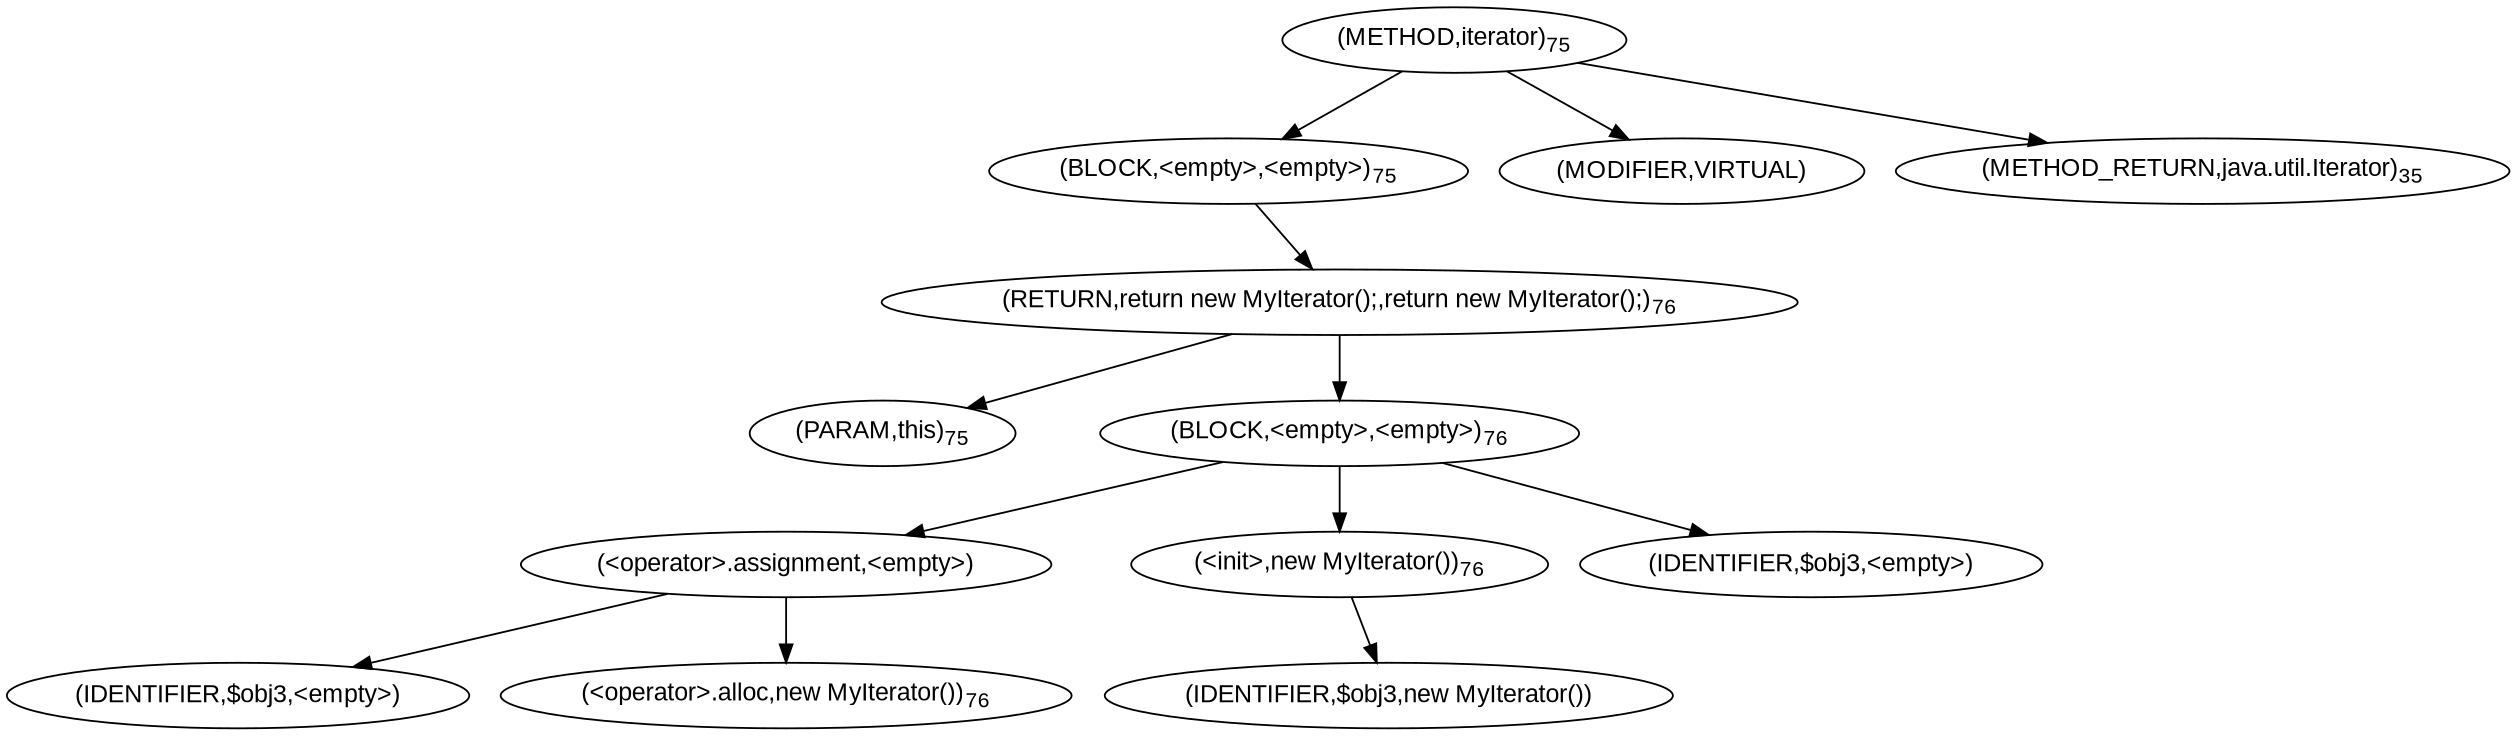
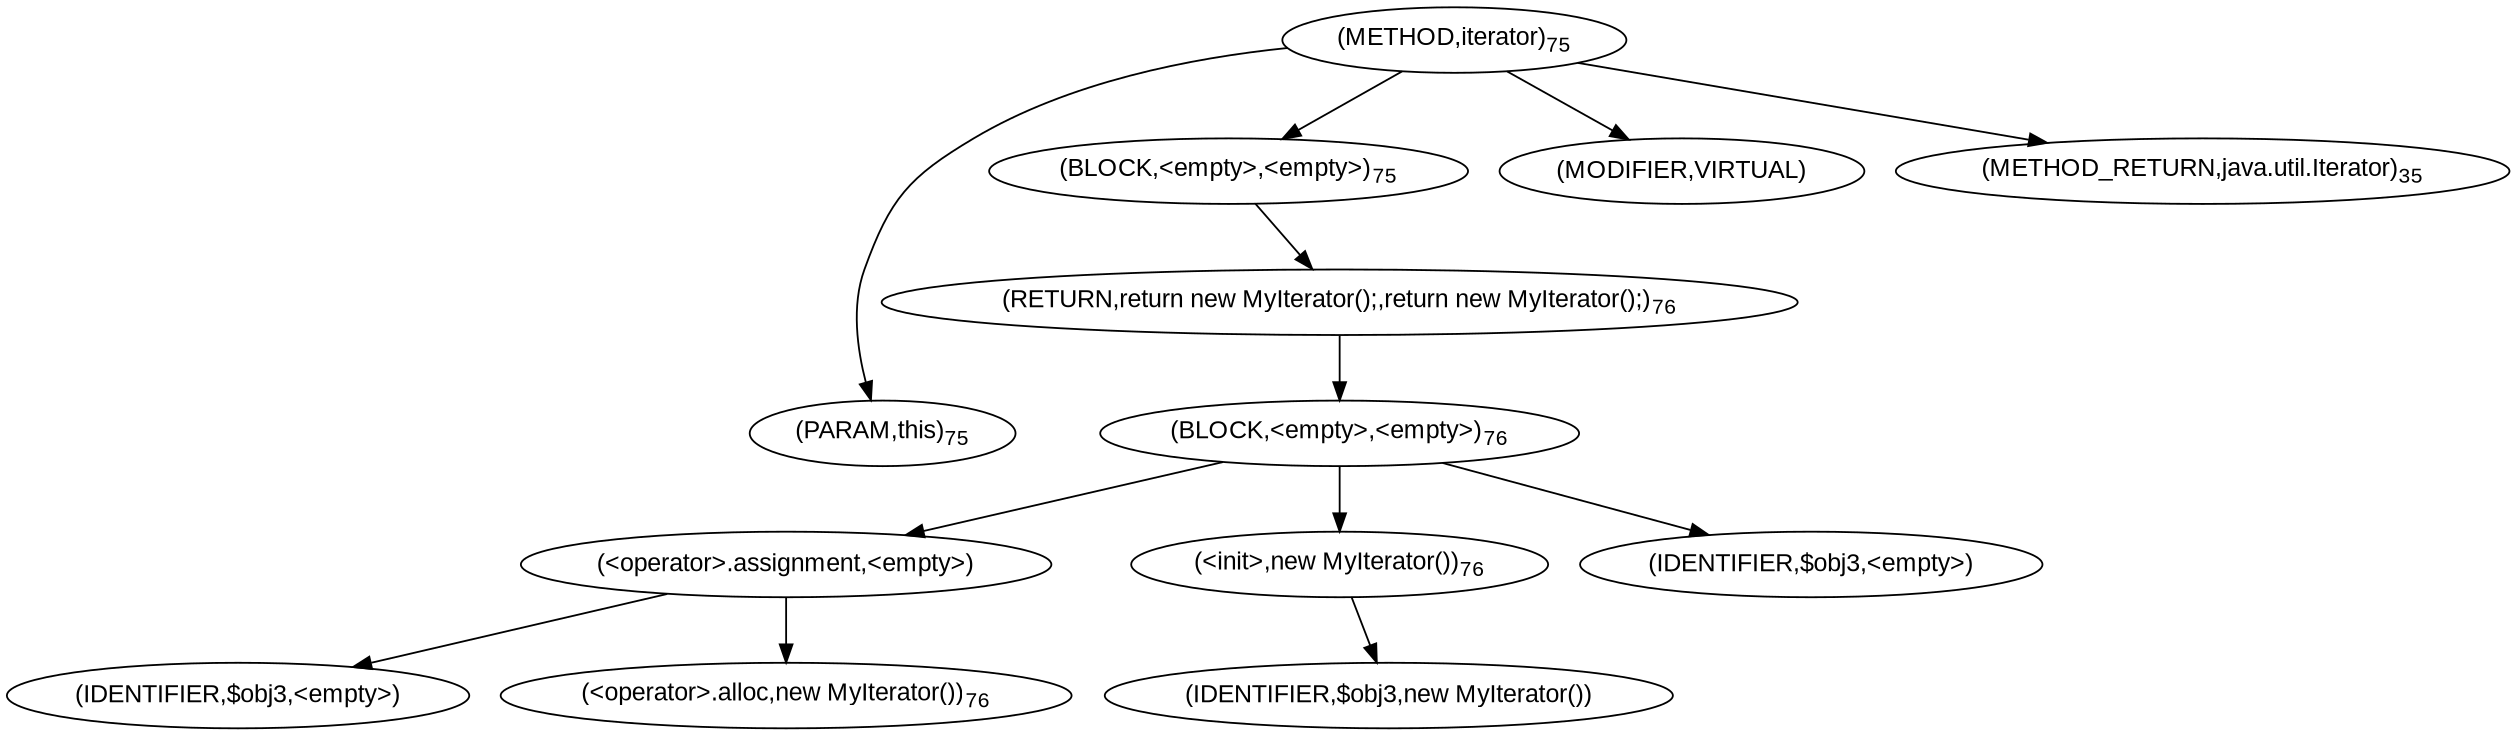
edge "(RETURN,return new MyIterator();,return new MyIterator();)" -> "(PARAM,this)": now "(METHOD,iterator)" -> "(PARAM,this)"
